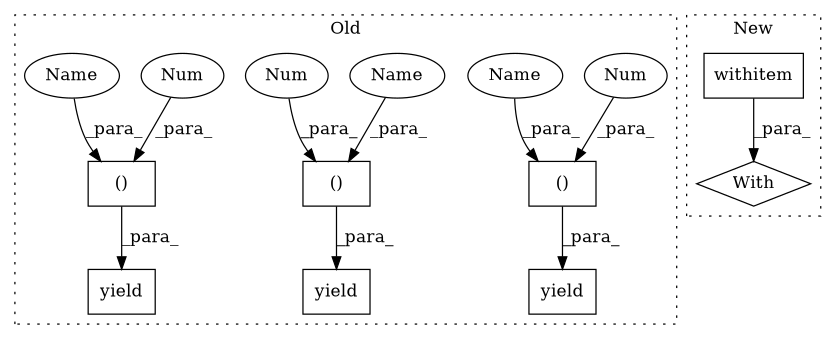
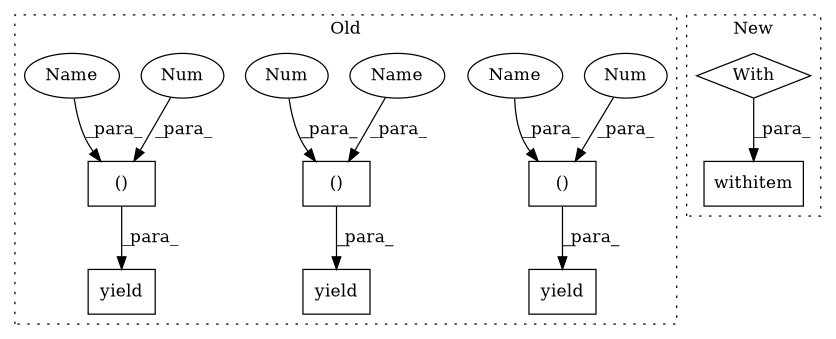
edge "withitem" -> "With": reversed
